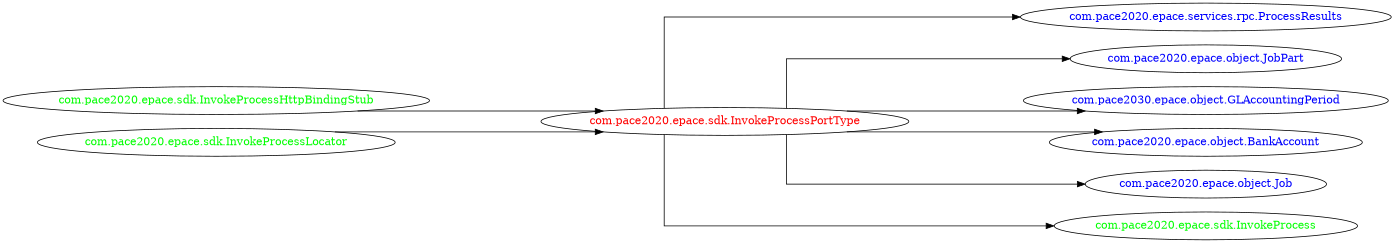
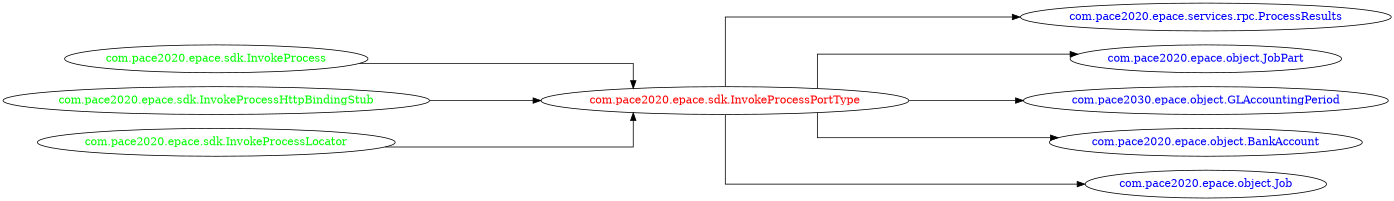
edge "com.pace2020.epace.sdk.InvokeProcessPortType" -> "com.pace2020.epace.sdk.InvokeProcess": reversed
